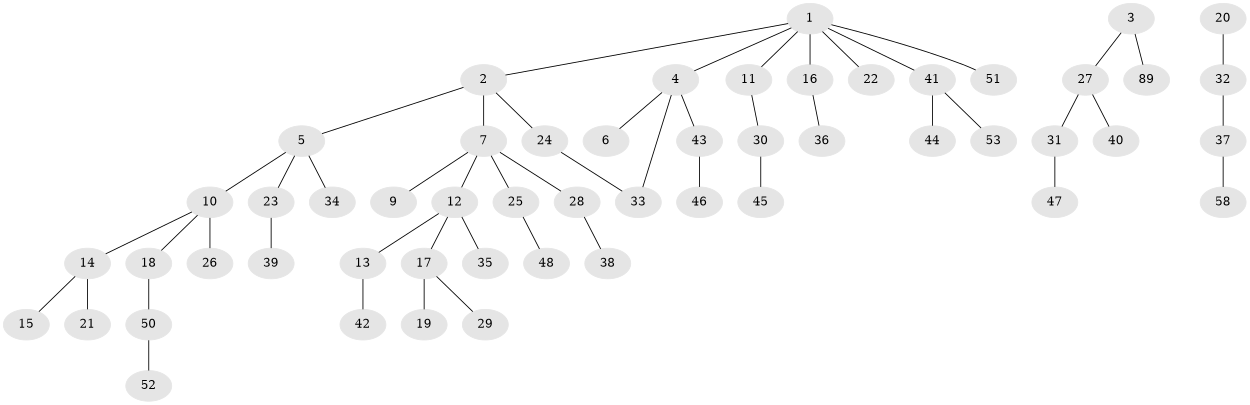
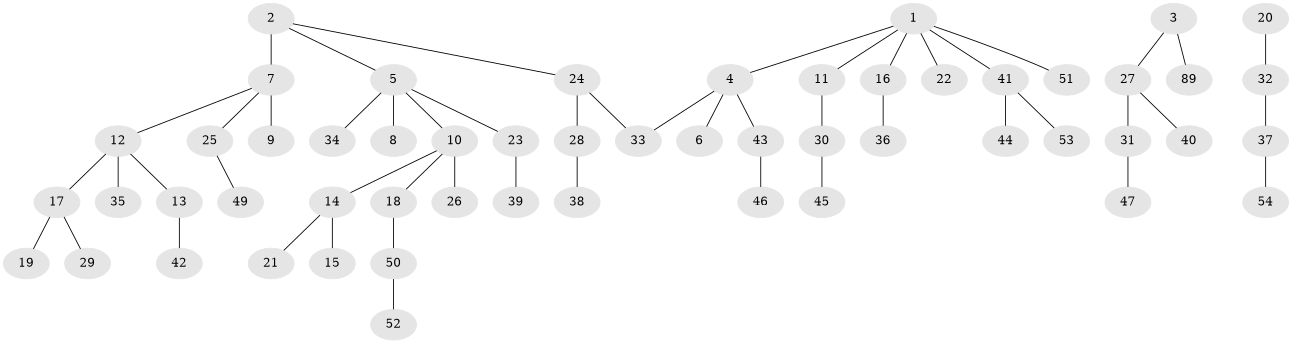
edge "1" -- "2": removed
node "8": added
edge "7" -- "28": now "24" -- "28"
node "58": label "58" -> "54"
node "48": label "48" -> "49"
